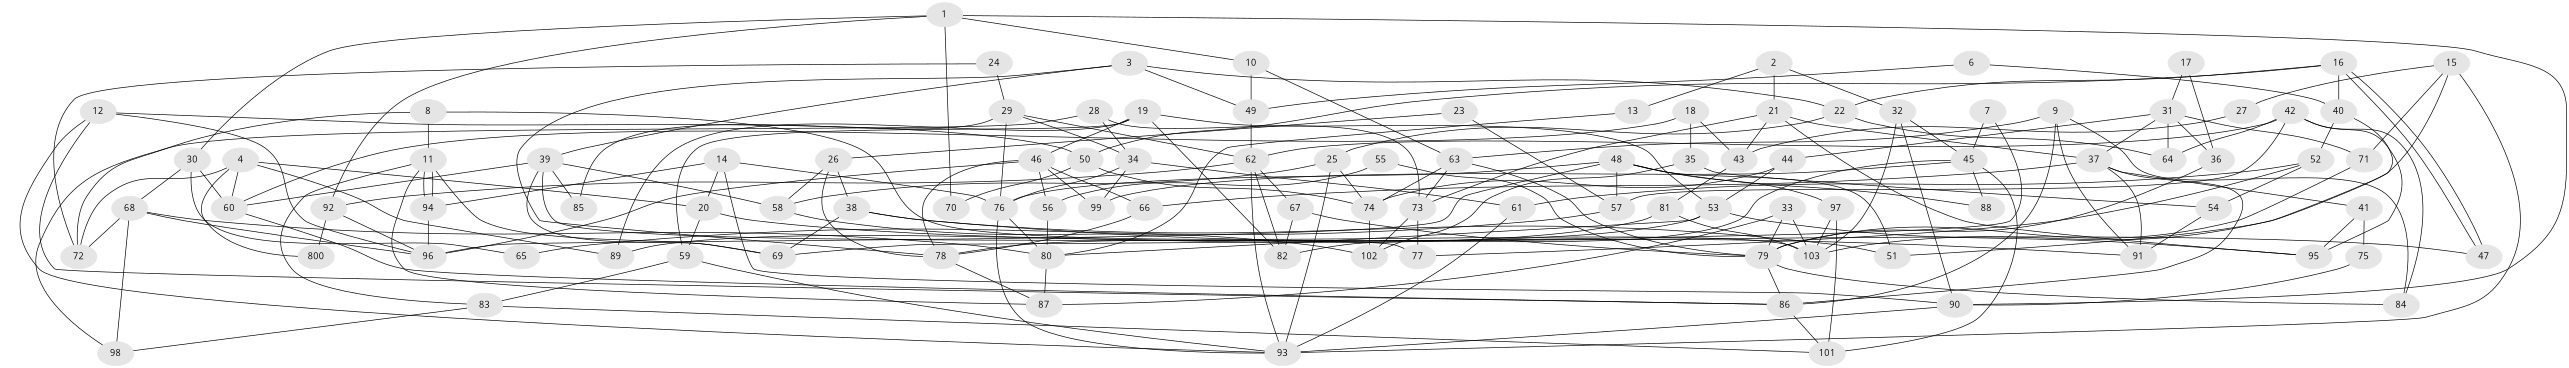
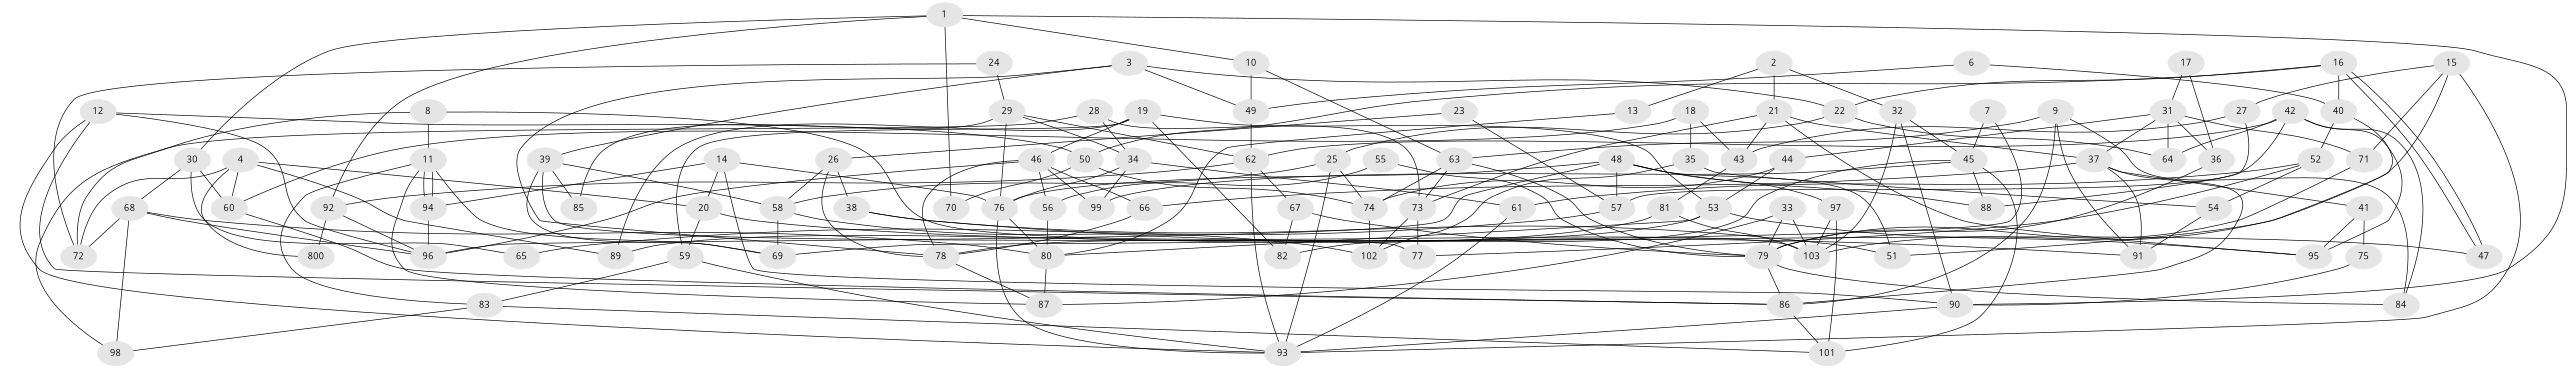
edge "39" -- "60": removed
edge "27" -- "88": added
edge "62" -- "82": removed
edge "38" -- "69": now "58" -- "69"
